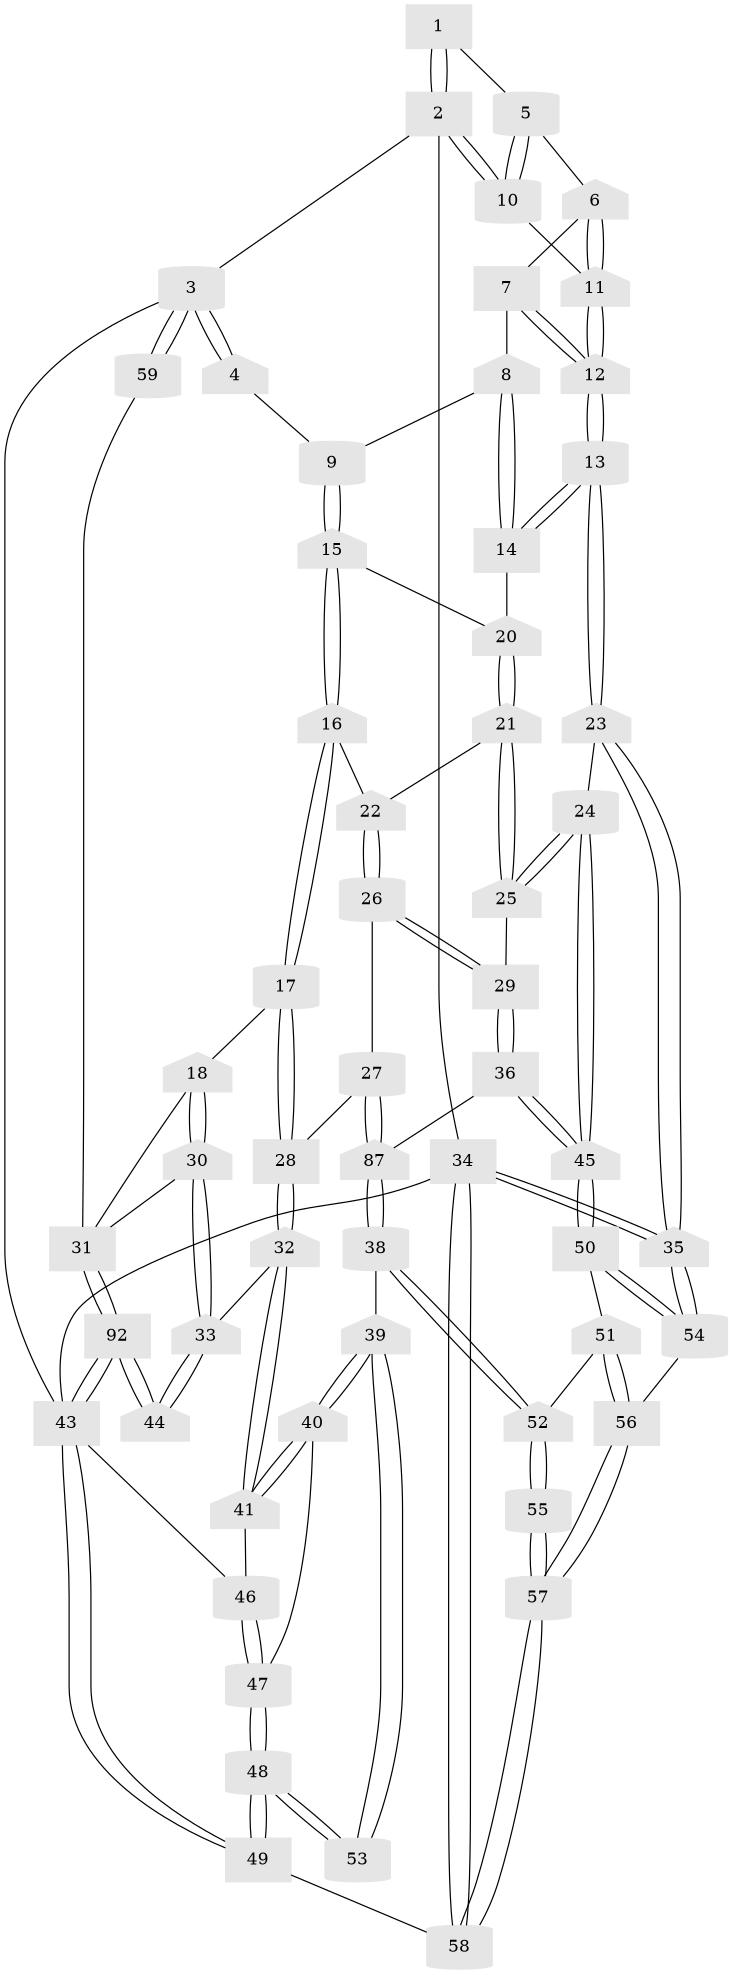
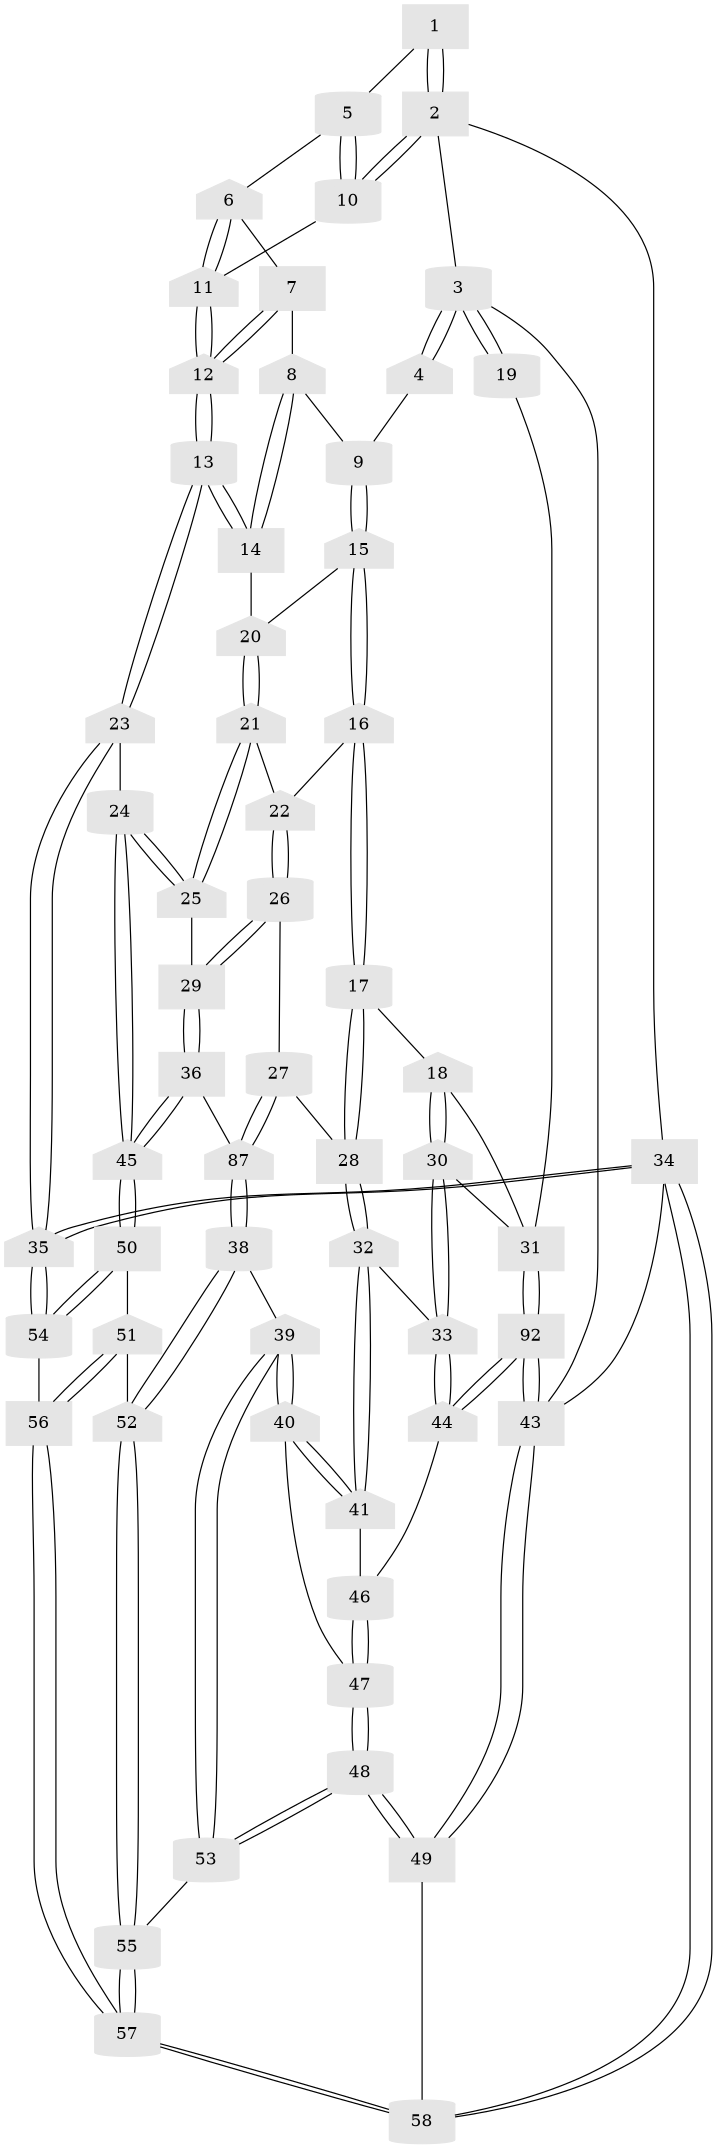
node "59": label "59" -> "19"
edge "43" -- "46": now "44" -- "46"
edge "53" -- "55": added
